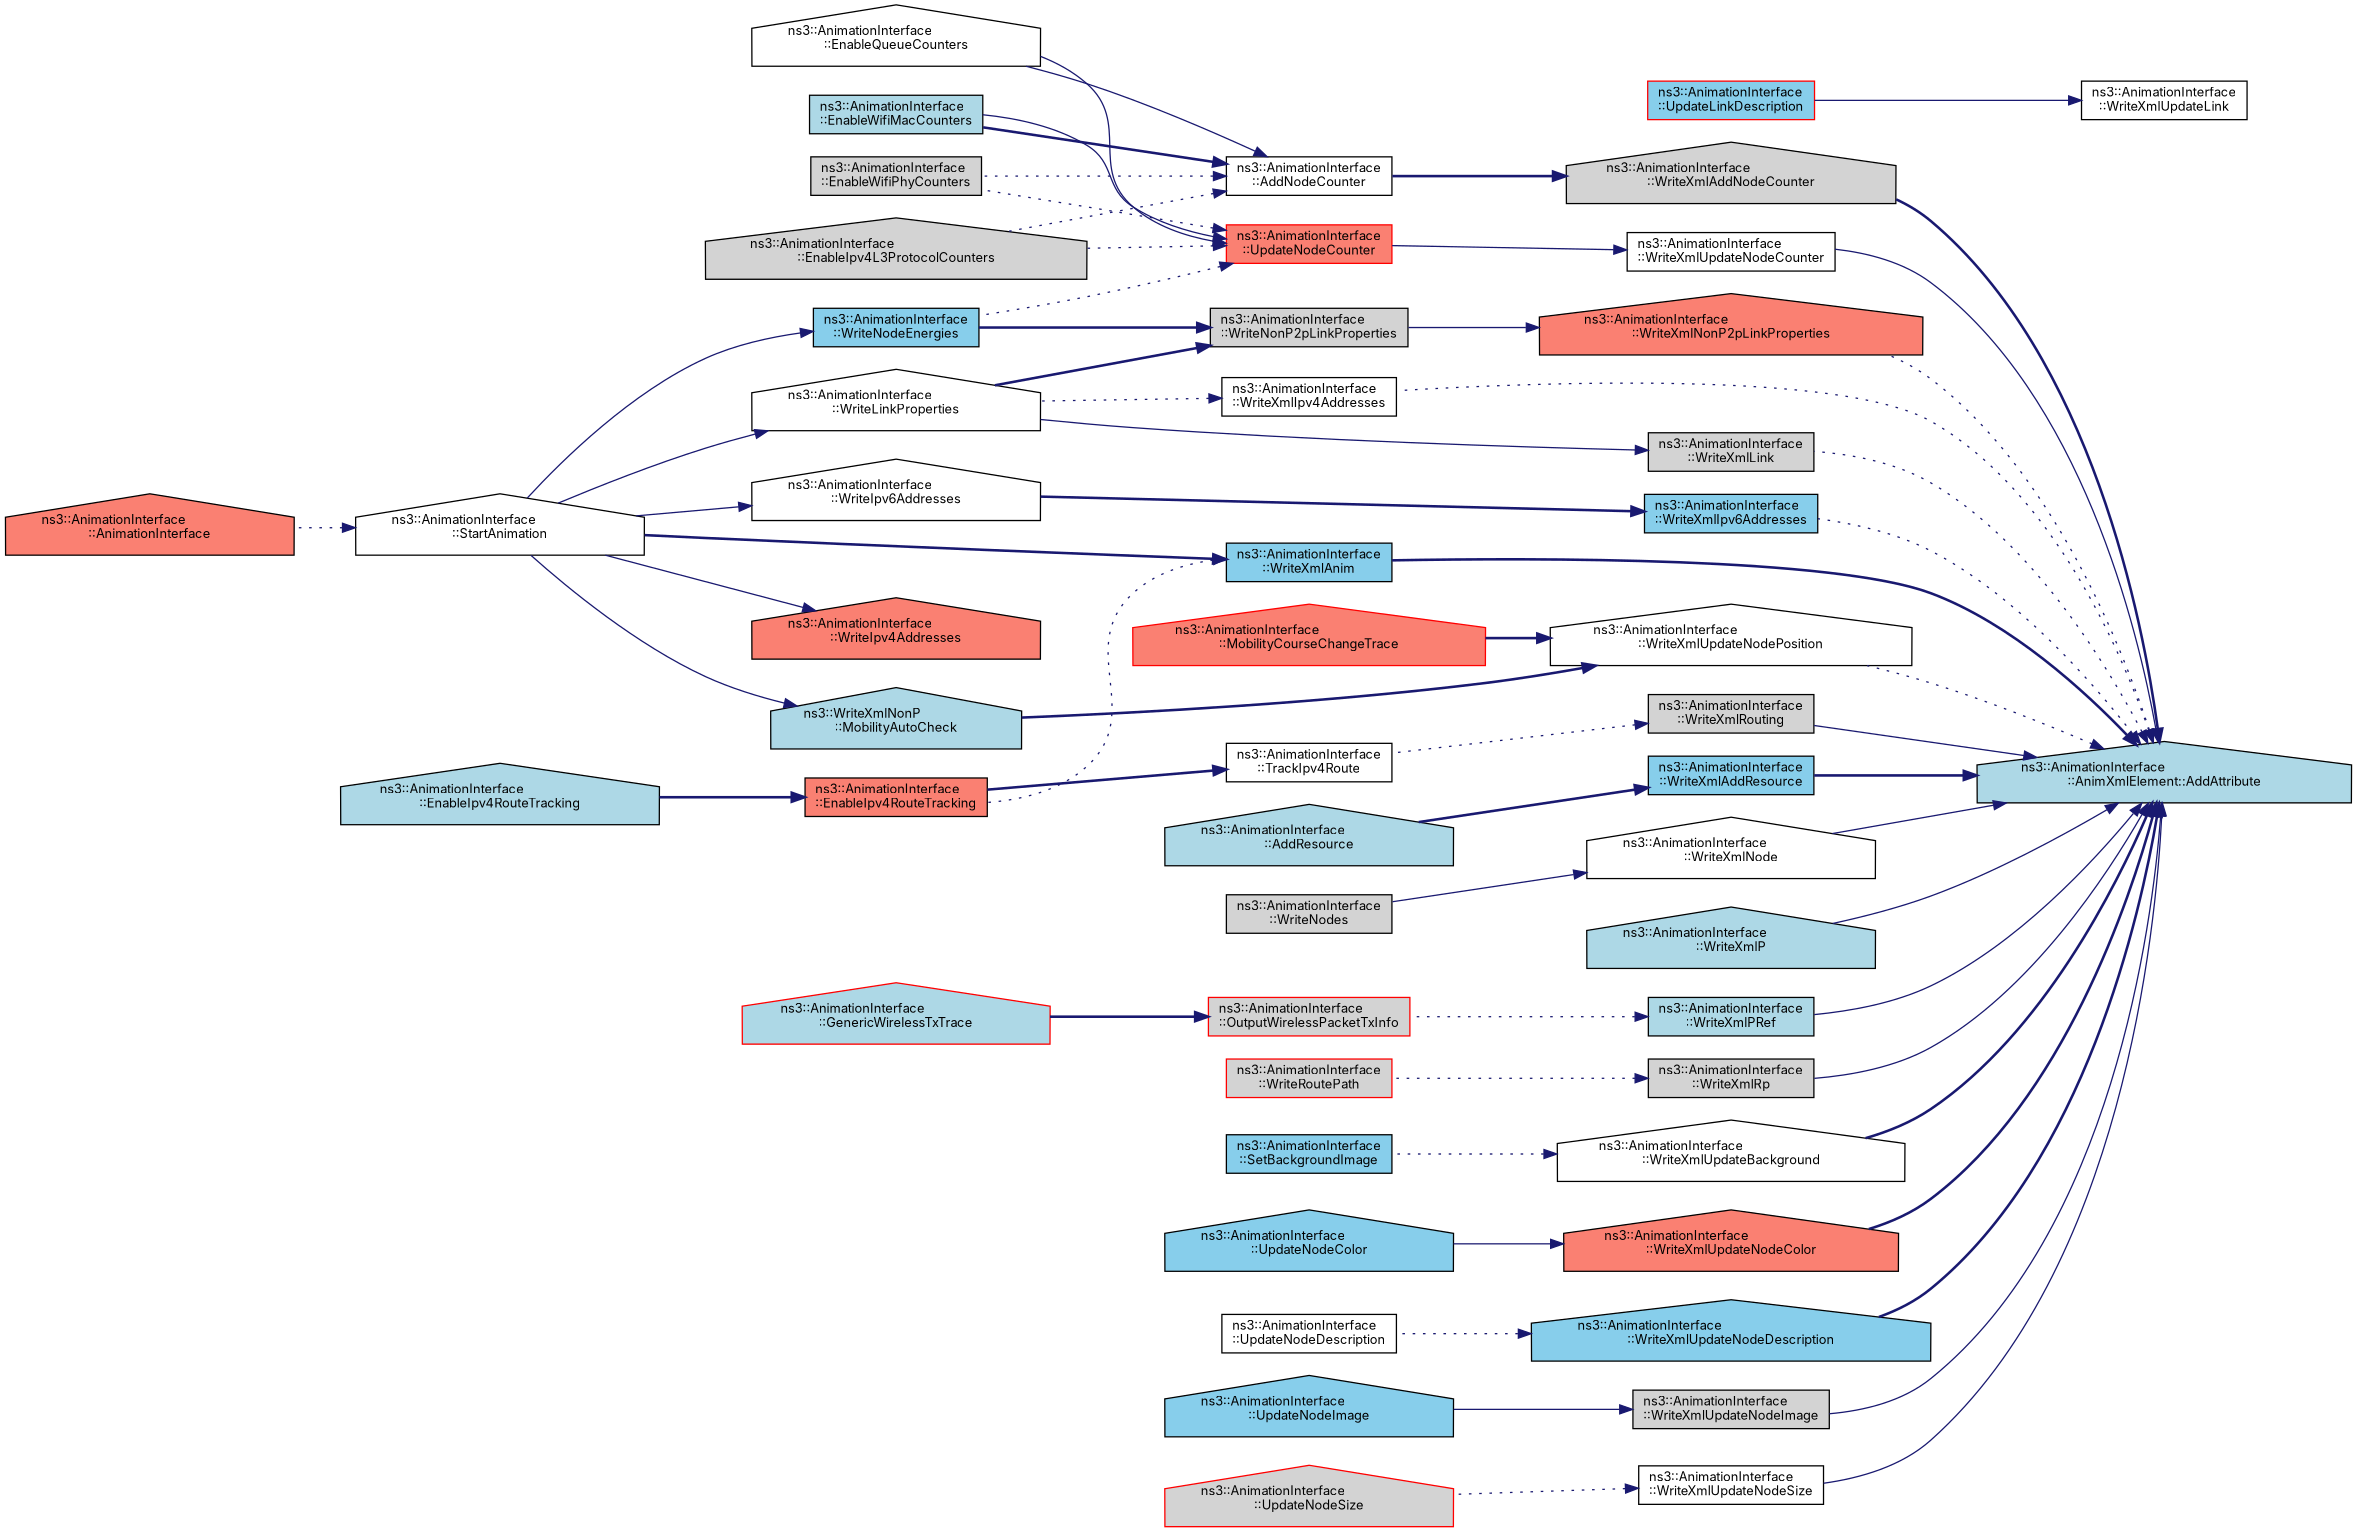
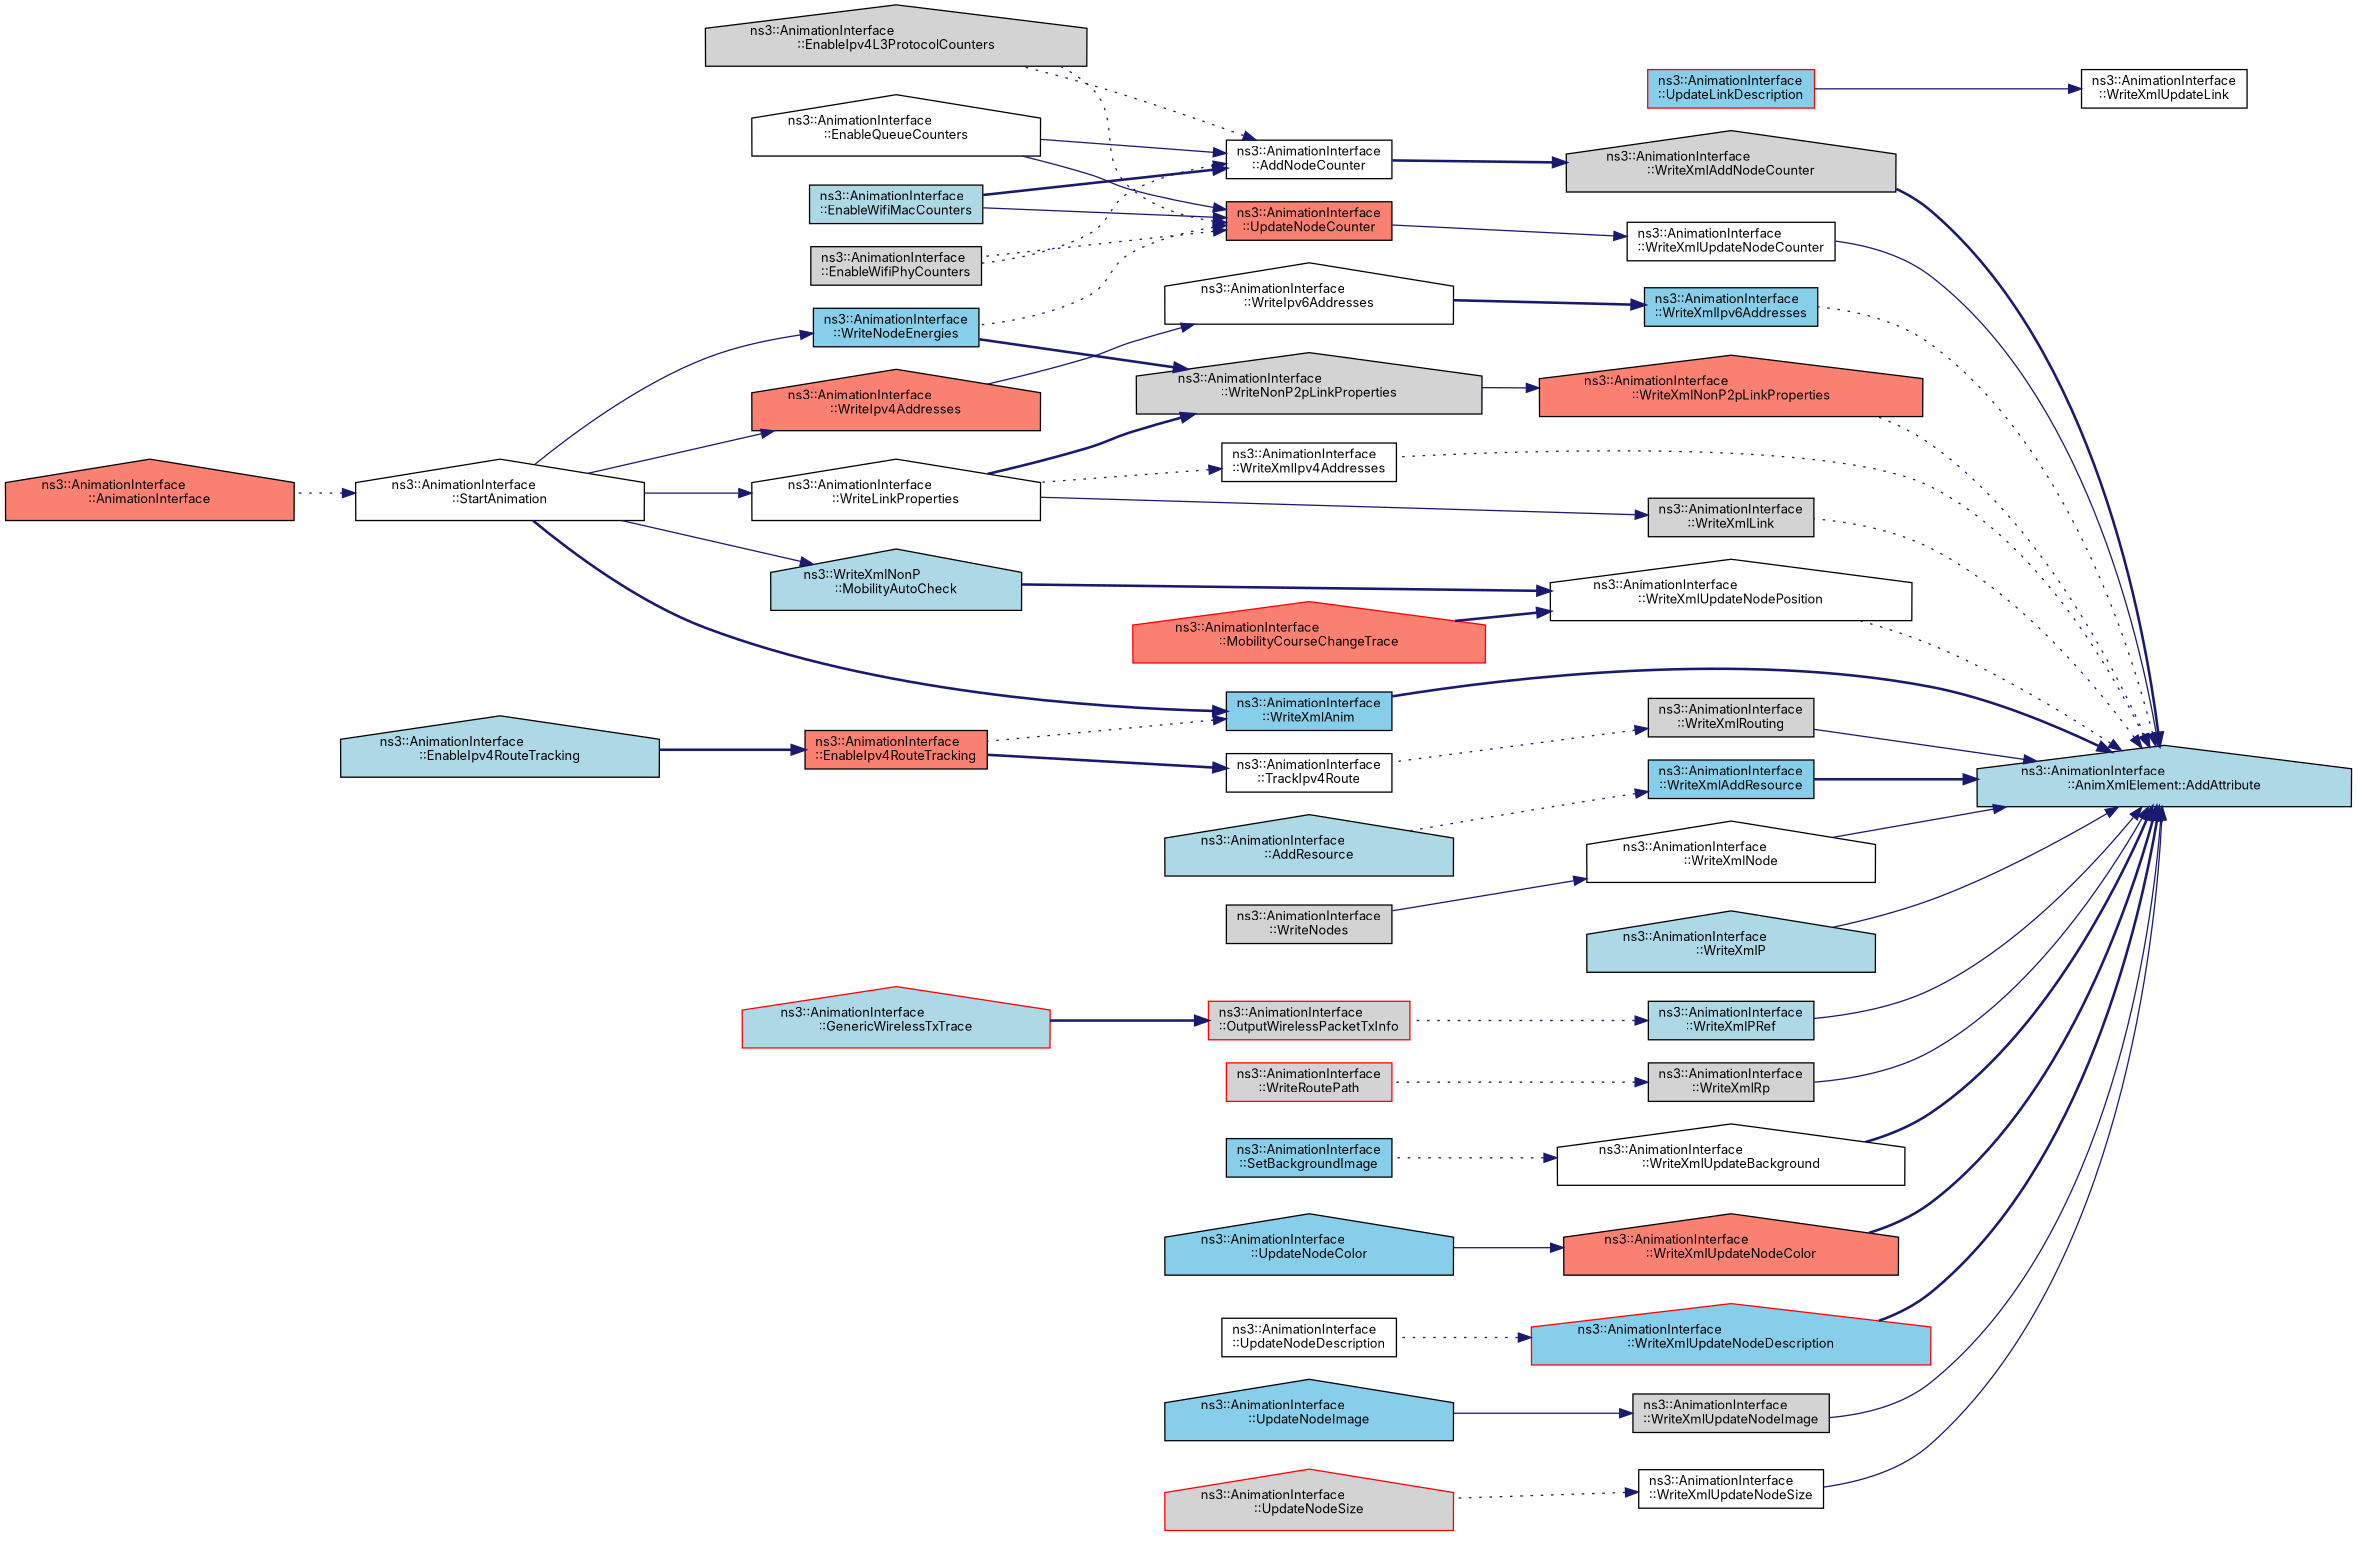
node "ns3::AnimationInterface ::UpdateNodeCounter": color red -> black
node "ns3::AnimationInterface ::WriteNonP2pLinkProperties": shape box -> house
edge "ns3::AnimationInterface ::StartAnimation" -> "ns3::AnimationInterface ::WriteIpv6Addresses": now "ns3::AnimationInterface ::WriteIpv4Addresses" -> "ns3::AnimationInterface ::WriteIpv6Addresses"
edge "ns3::AnimationInterface ::AddResource" -> "ns3::AnimationInterface ::WriteXmlAddResource": style bold -> dotted
node "ns3::AnimationInterface ::WriteXmlUpdateNodeDescription": color black -> red
